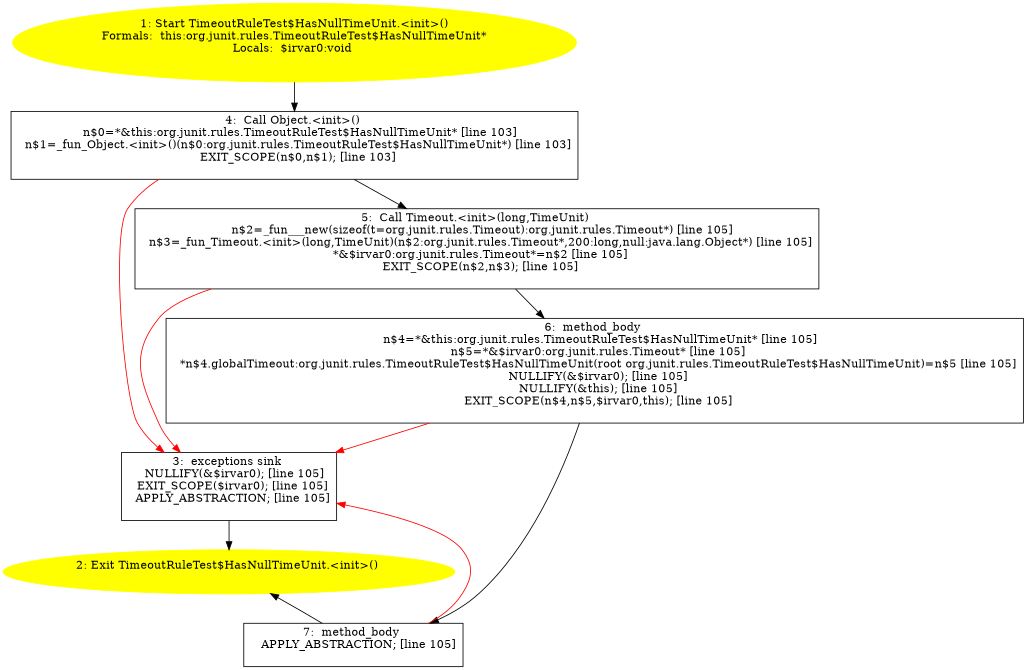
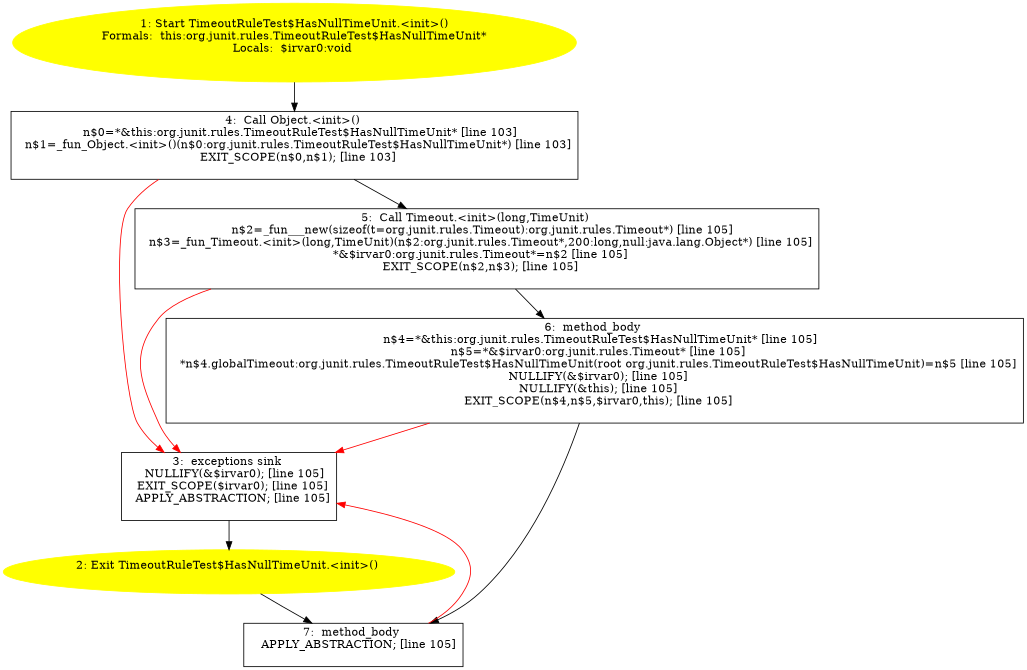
edge "7:  method_body APPLY_ABSTRACTION; [line 105]" -> "2: Exit TimeoutRuleTest$HasNullTimeUnit.<init>()": reversed
